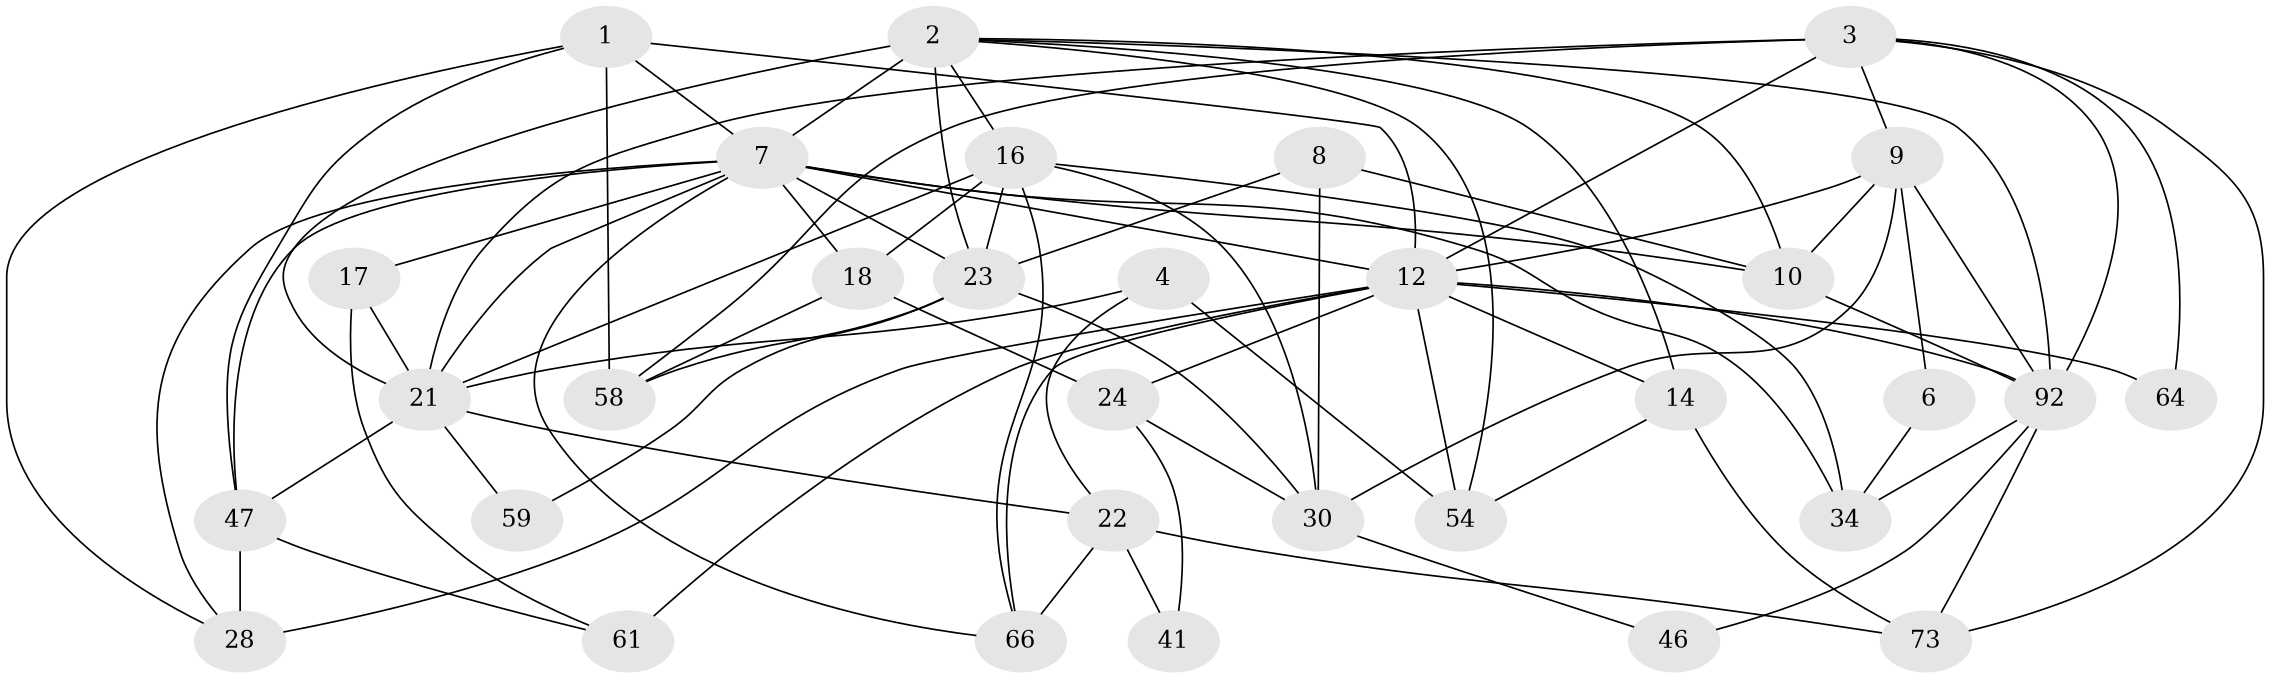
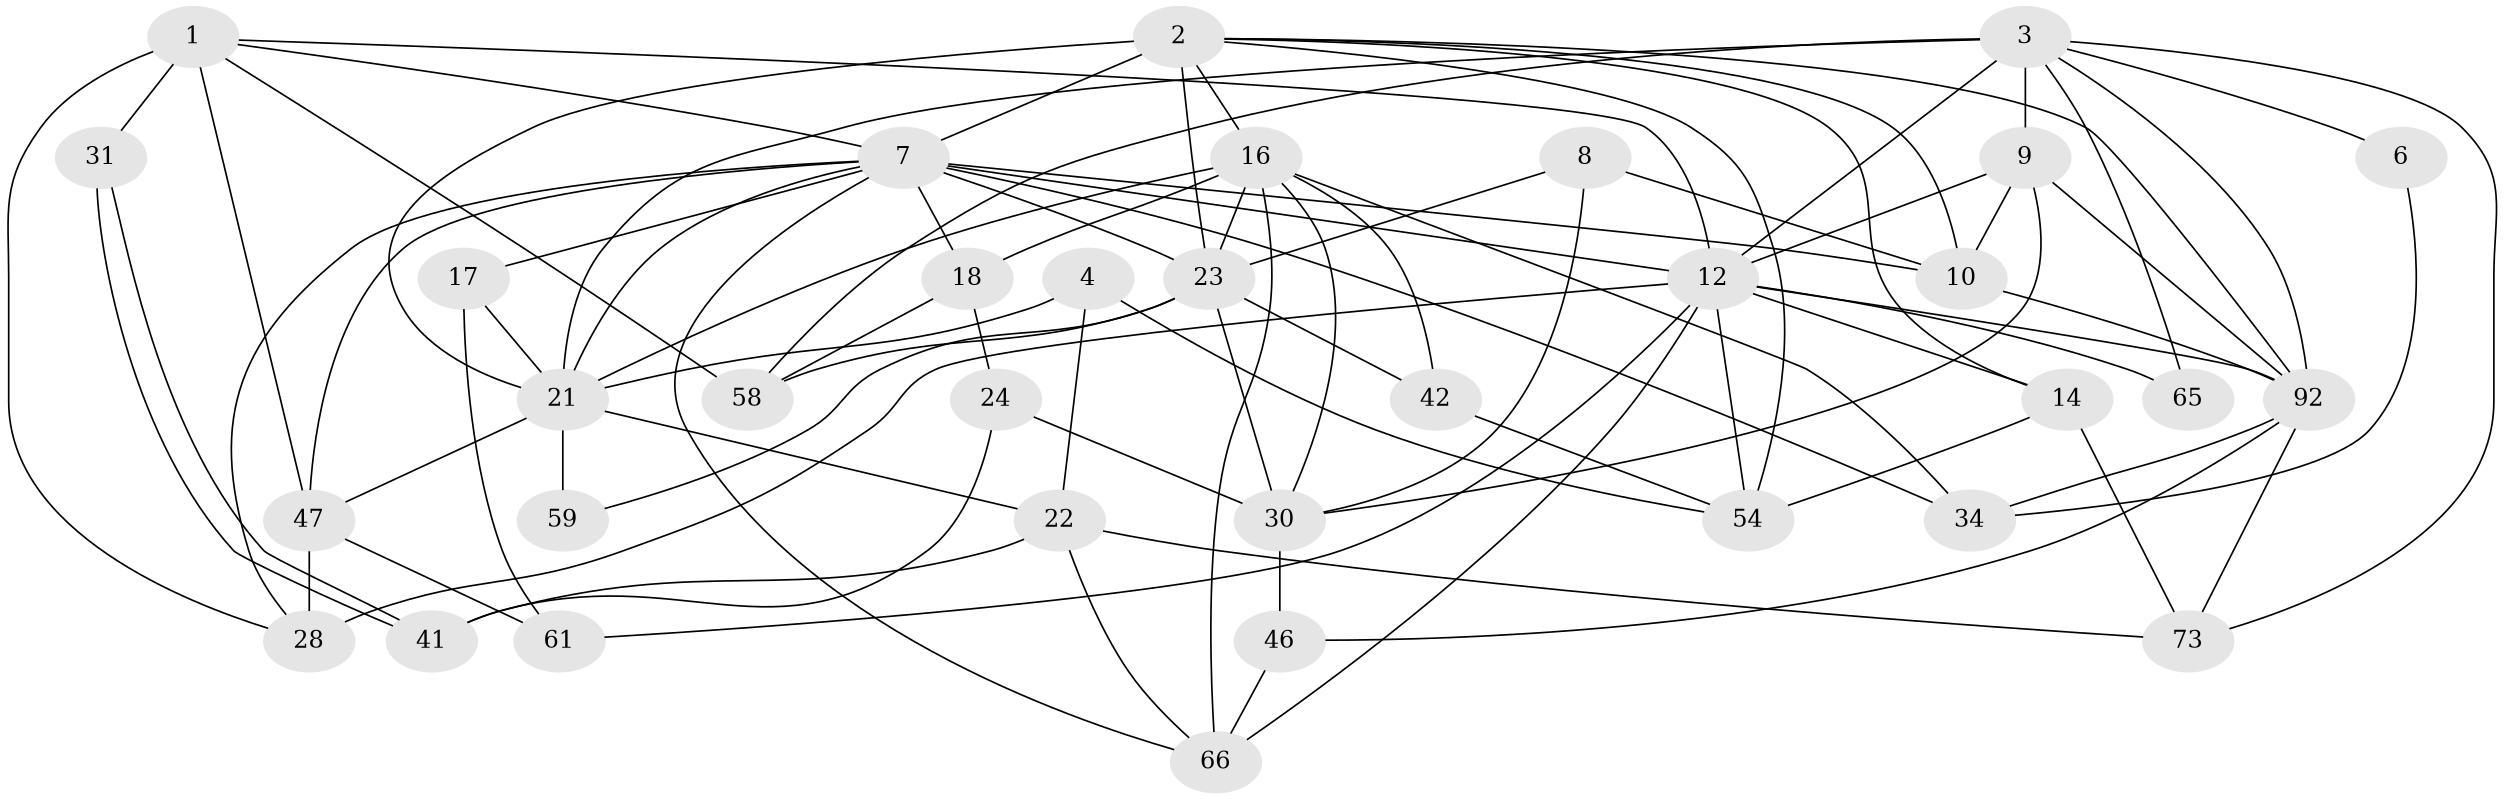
node "31": added
edge "9" -- "6": now "3" -- "6"
edge "12" -- "24": removed
node "42": added
node "64": label "64" -> "65"
edge "46" -- "66": added
